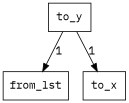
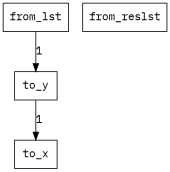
node "from_reslst": added
edge "to_y" -> "from_lst": reversed
